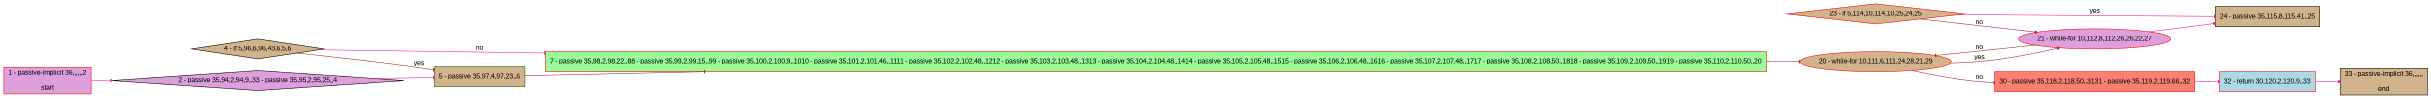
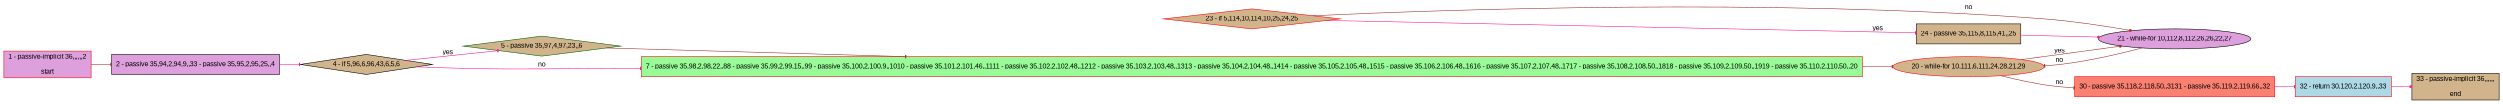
edge "21 - while-for 10,112,8,112,26,26,22,27" -> "24 - passive 35,115,8,115,41,,25": reversed
node "21 - while-for 10,112,8,112,26,26,22,27": color red -> black
edge "4 - if 5,96,6,96,43,6,5,6" -> "5 - passive 35,97,4,97,23,,6": color brown -> deeppink
node "5 - passive 35,97,4,97,23,,6": shape box -> diamond
edge "2 - passive 35,94,2,94,9,,33 - passive 35,95,2,95,25,,4" -> "5 - passive 35,97,4,97,23,,6": now "2 - passive 35,94,2,94,9,,33 - passive 35,95,2,95,25,,4" -> "4 - if 5,96,6,96,43,6,5,6"
edge "1 - passive-implicit 36,,,,,,2 start" -> "2 - passive 35,94,2,94,9,,33 - passive 35,95,2,95,25,,4": color deeppink -> brown
node "2 - passive 35,94,2,94,9,,33 - passive 35,95,2,95,25,,4": shape diamond -> box
